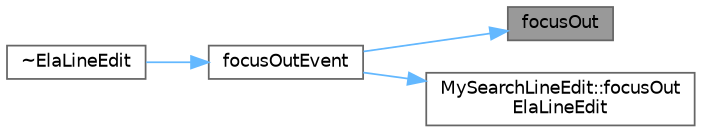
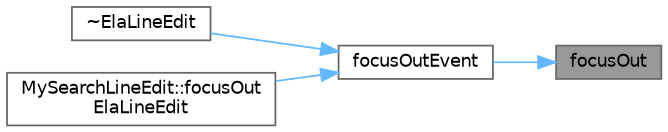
edge "focusOutEvent" -> "MySearchLineEdit::focusOut ElaLineEdit": reversed
